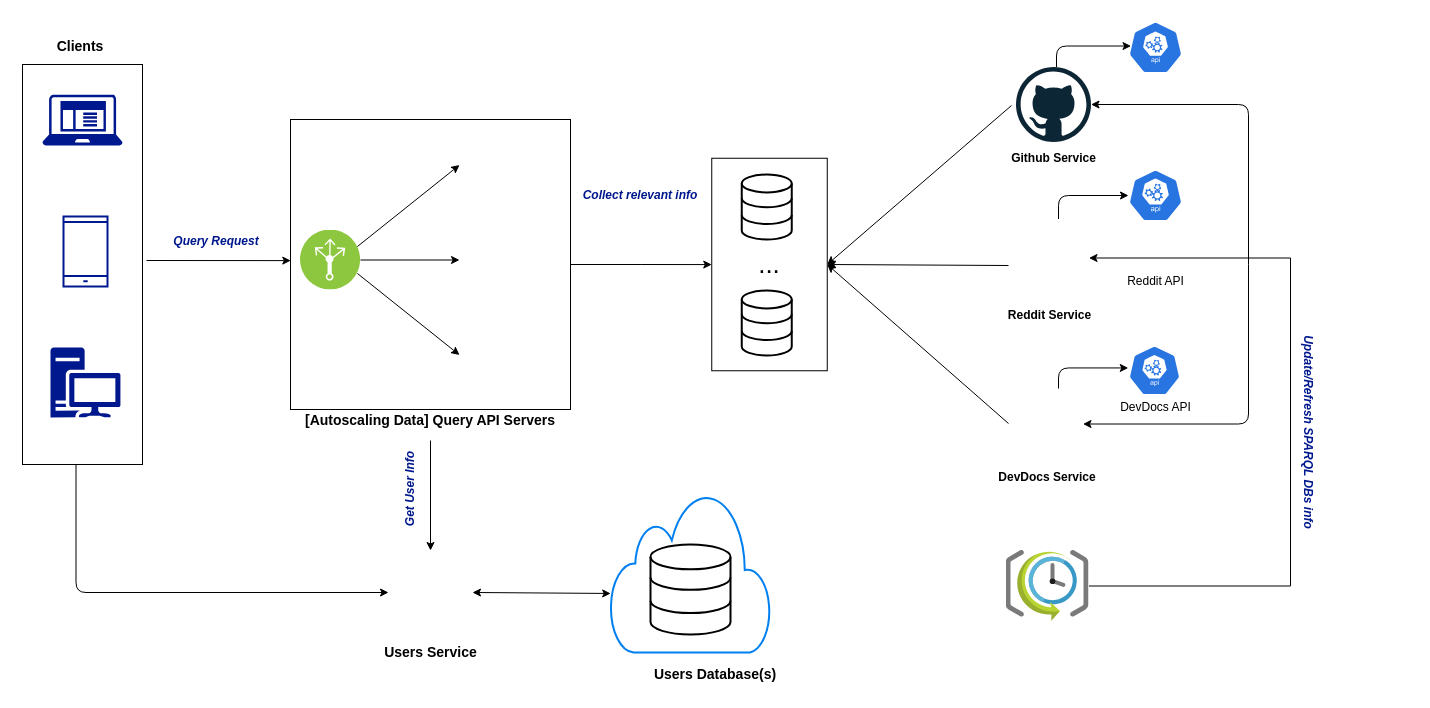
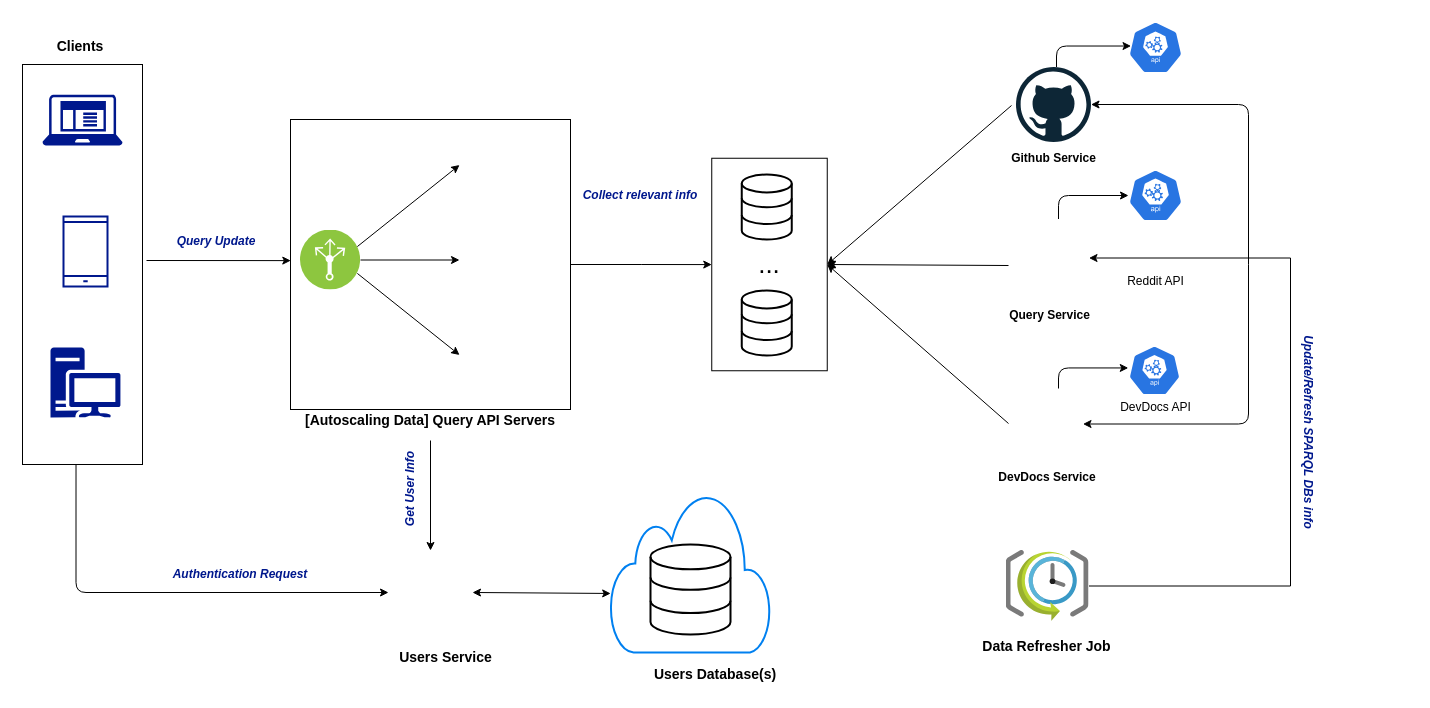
node "Query Request": label "Query Request" -> "Query Update"
node "Reddit Service": label "Reddit Service" -> "Query Service"
node "Authentication Request": added
node "Data Refresher Job": added
node "Users Service": moved (431, 653) -> (446, 658)
